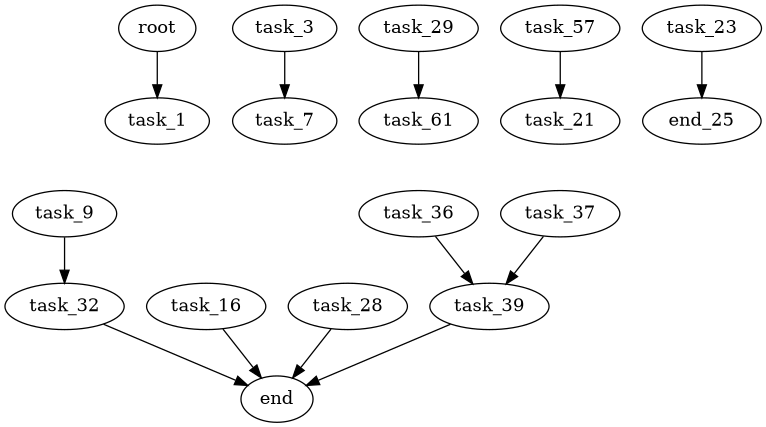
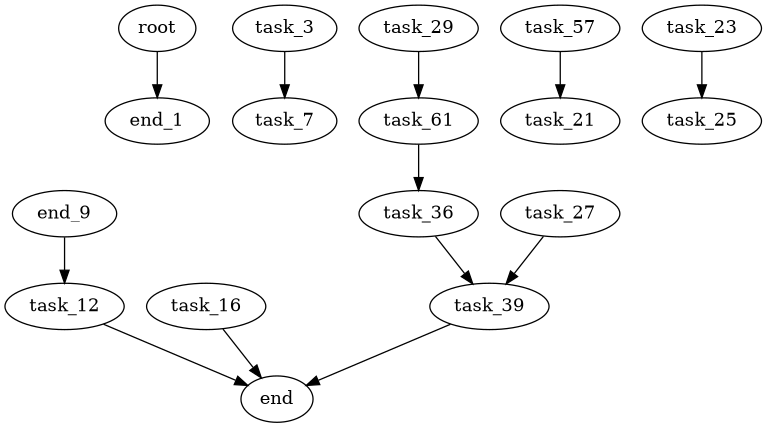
node "task_1": label "task_1" -> "end_1"
node "end_25": label "end_25" -> "task_25"
edge "task_61" -> "task_36": added
node "task_9": label "task_9" -> "end_9"
node "task_37": label "task_37" -> "task_27"
node "task_32": label "task_32" -> "task_12"
node "task_28": removed
